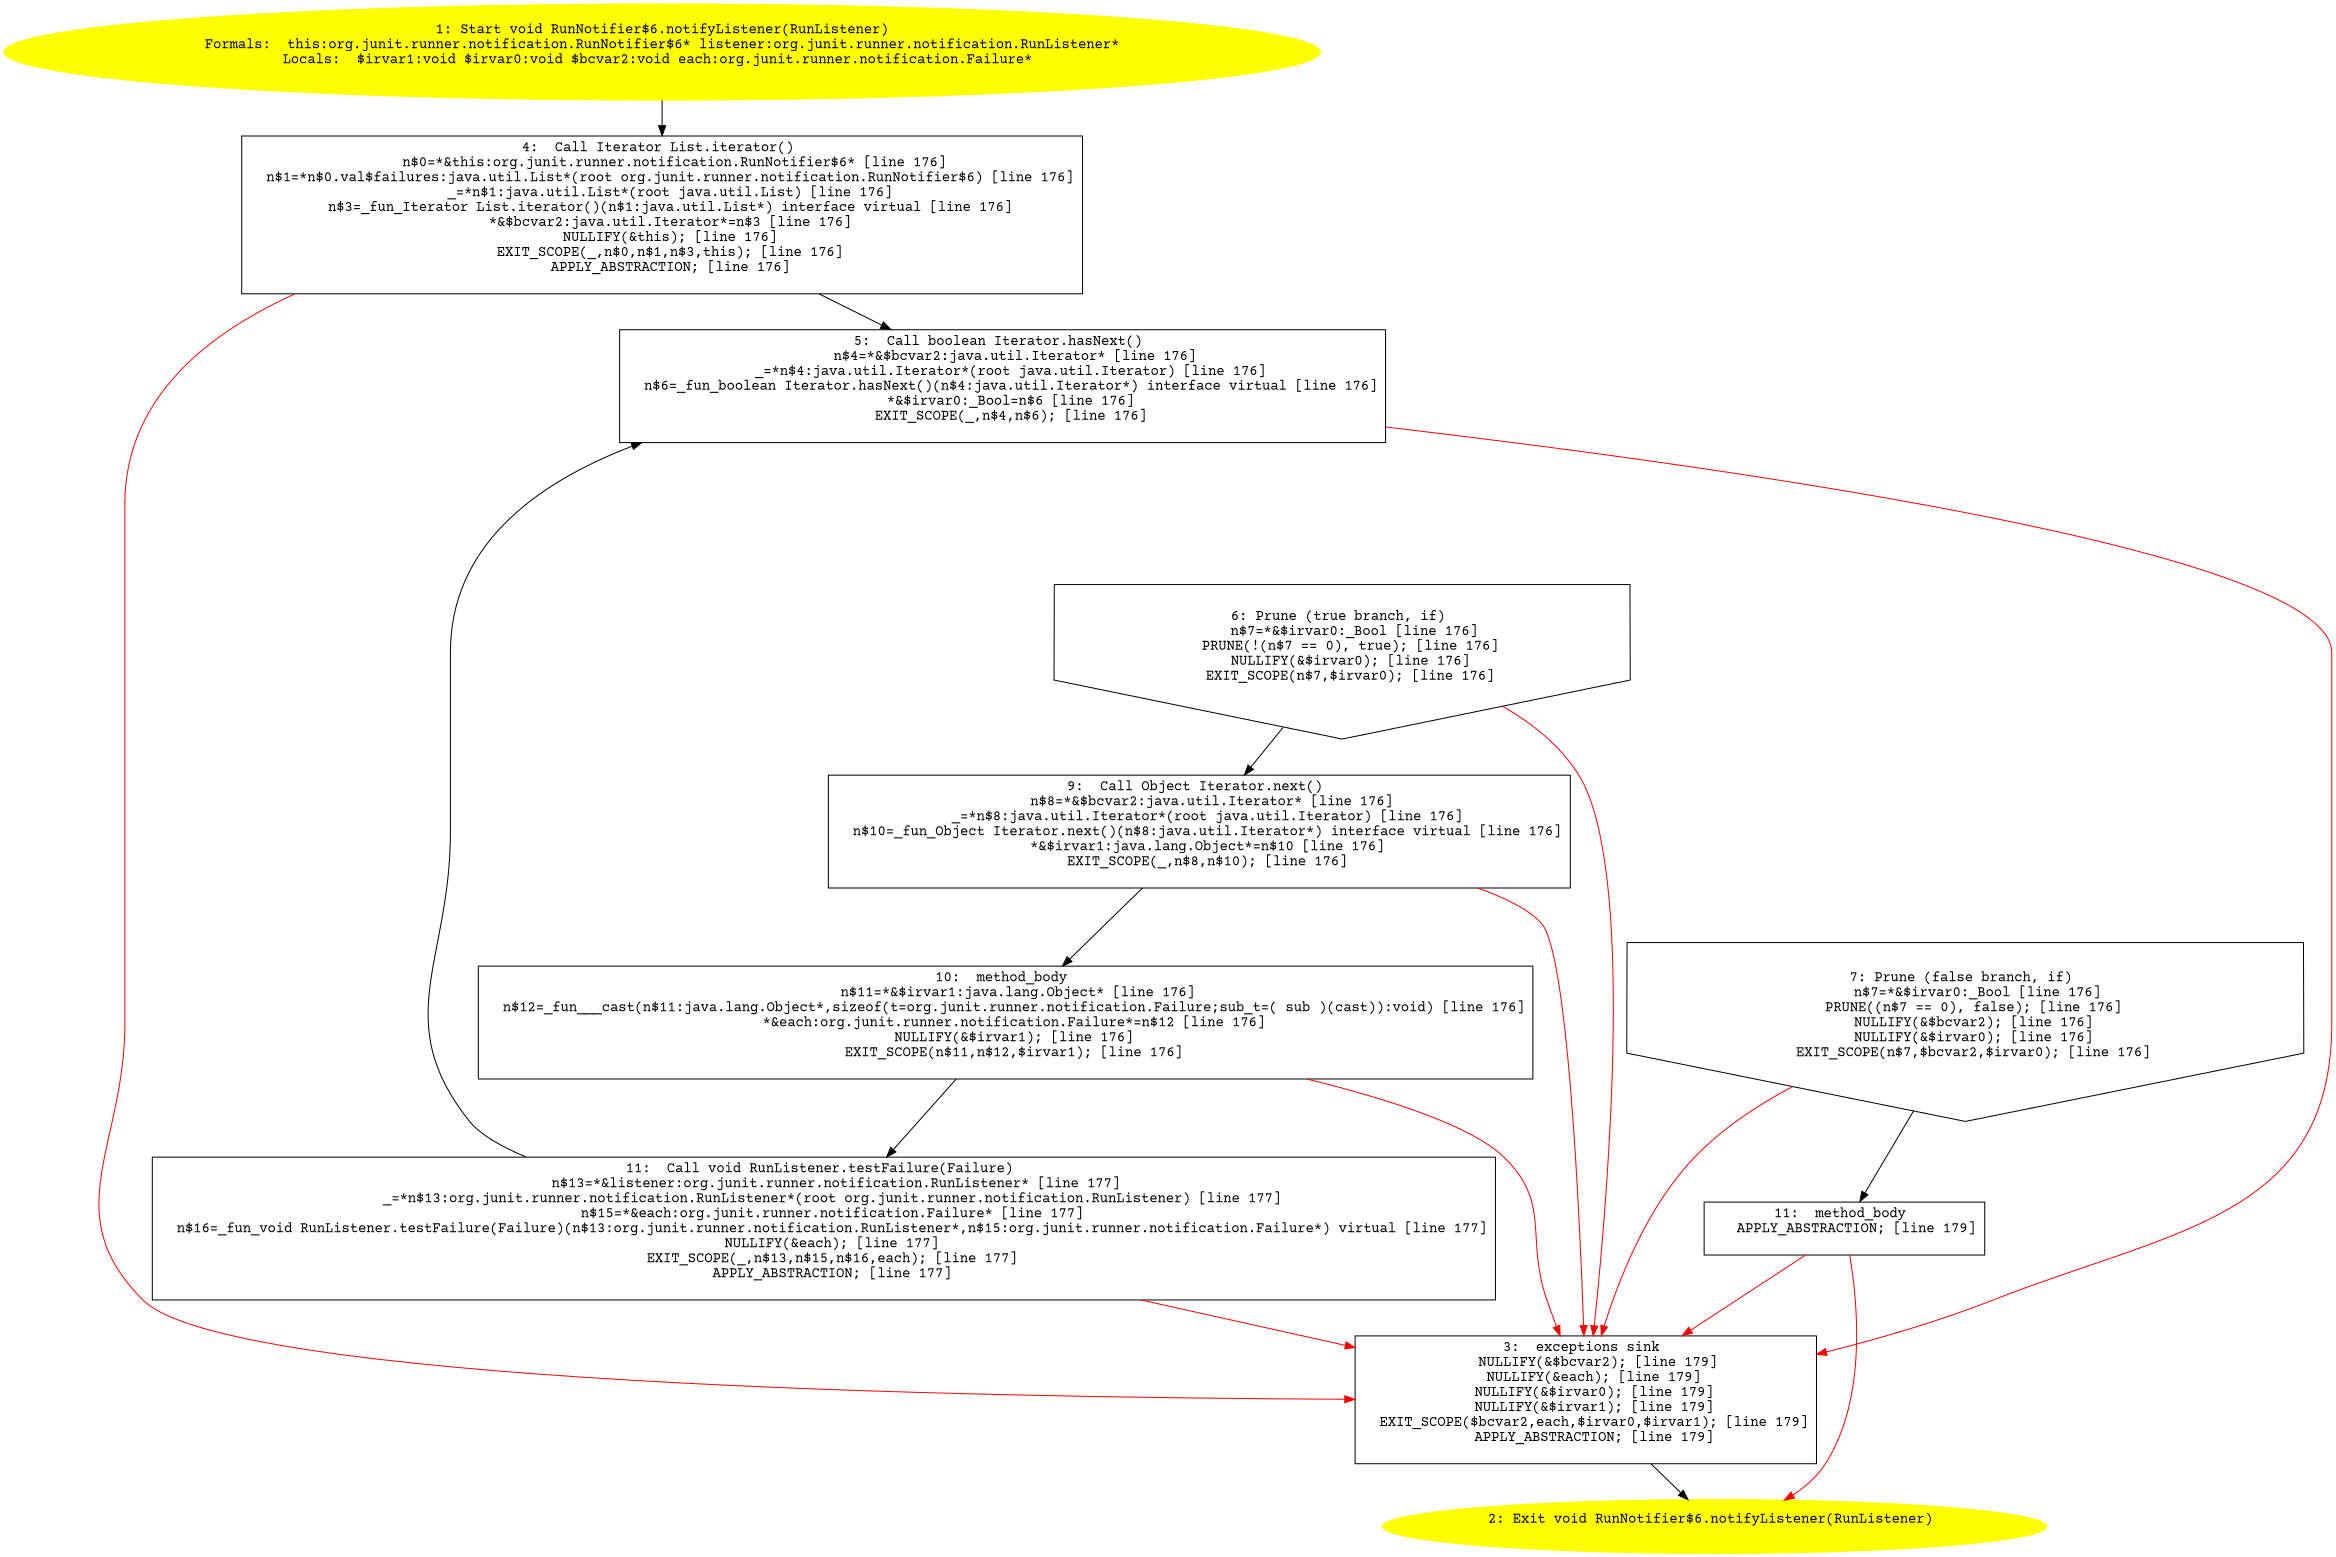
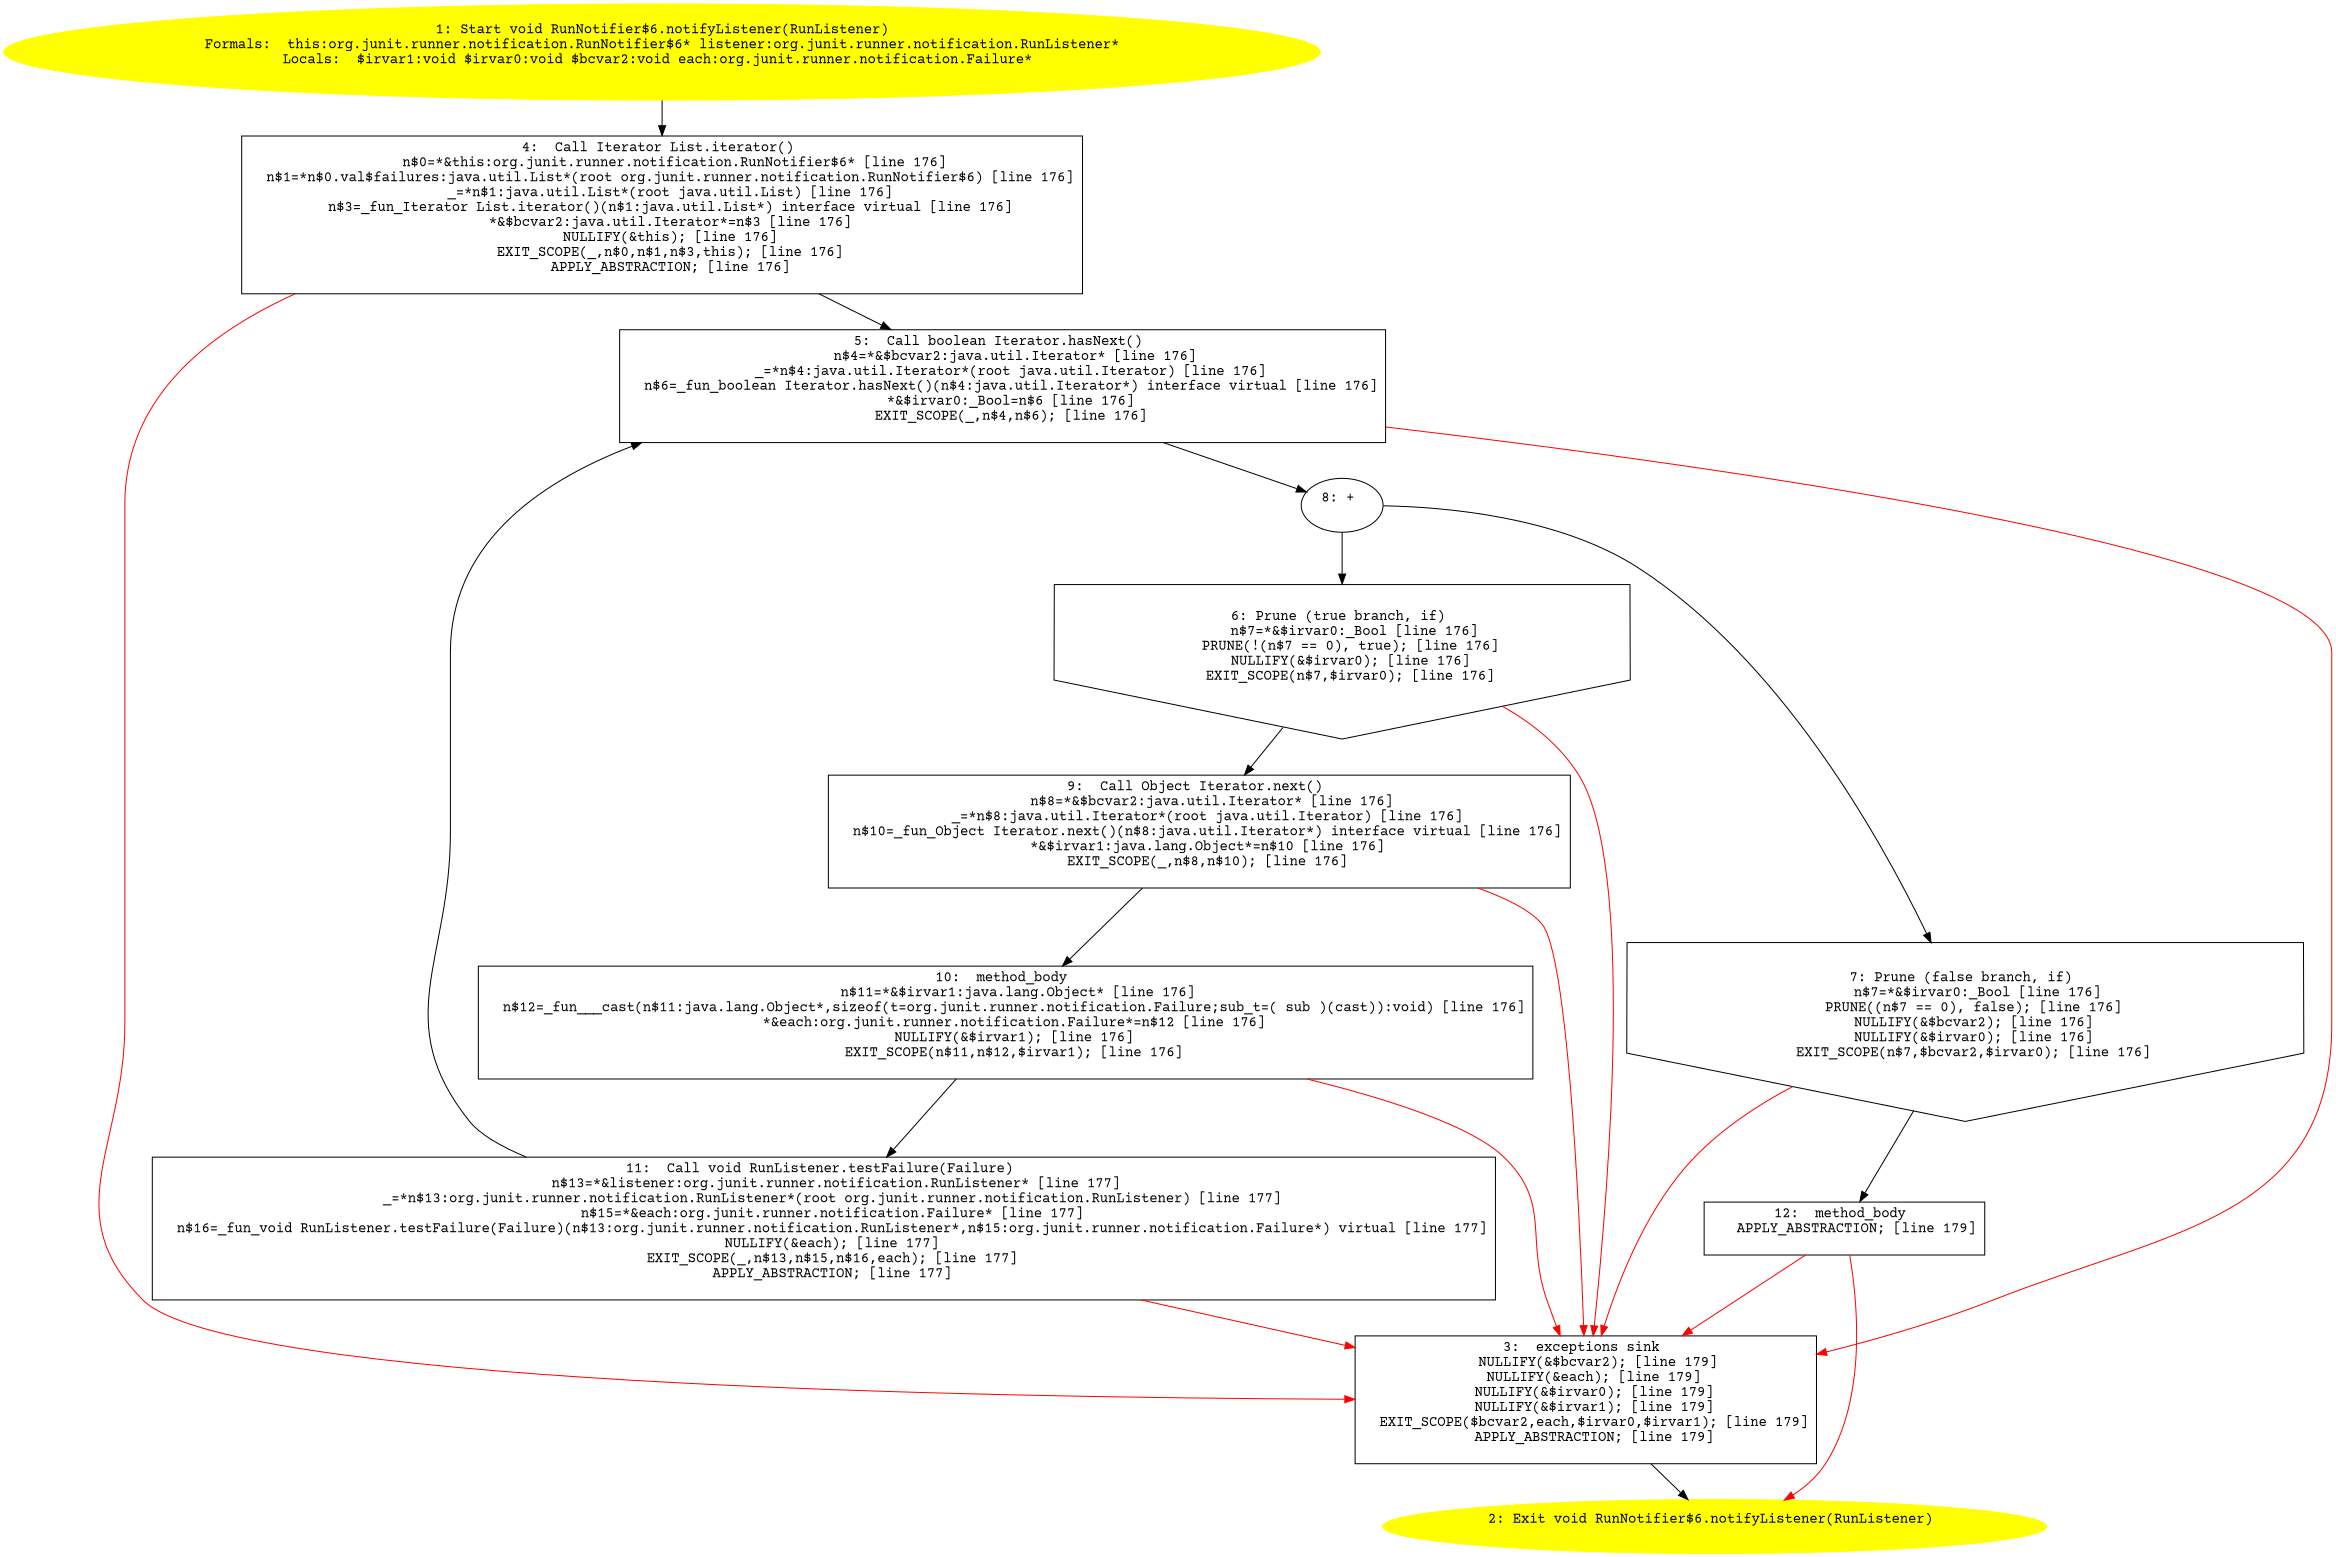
node "8: +": added
node "11:  method_body APPLY_ABSTRACTION; [line 179]": label "11:  method_body APPLY_ABSTRACTION; [line 179]" -> "12:  method_body APPLY_ABSTRACTION; [line 179]"
